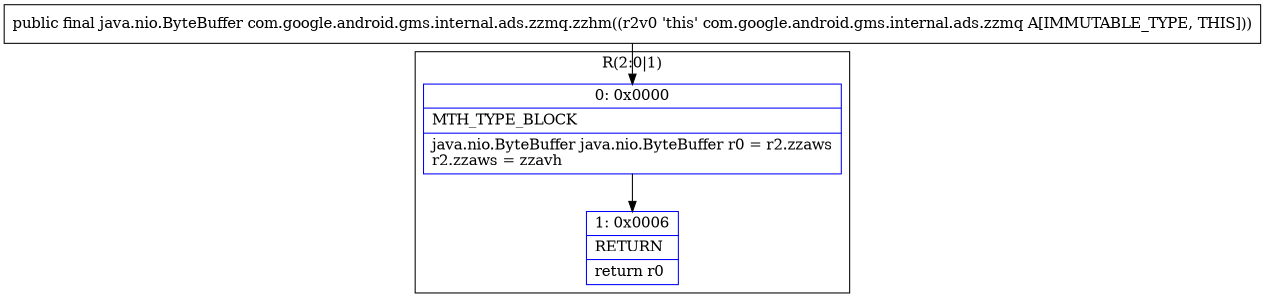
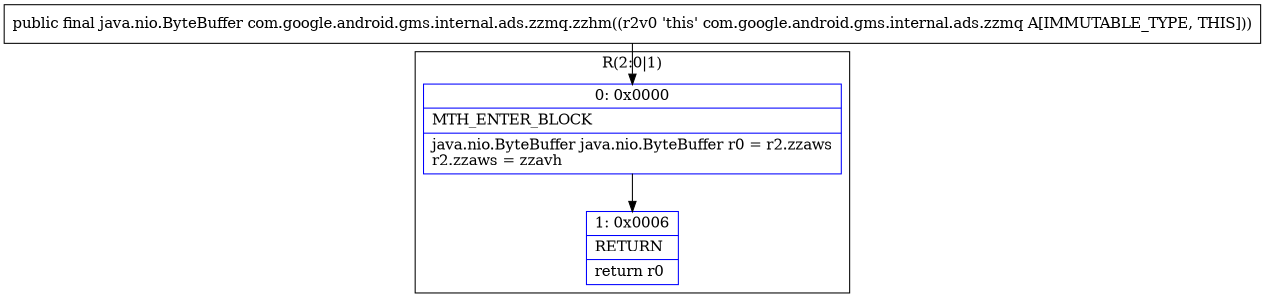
node "0: 0x0000": text "MTH_TYPE_BLOCK" -> "MTH_ENTER_BLOCK"
